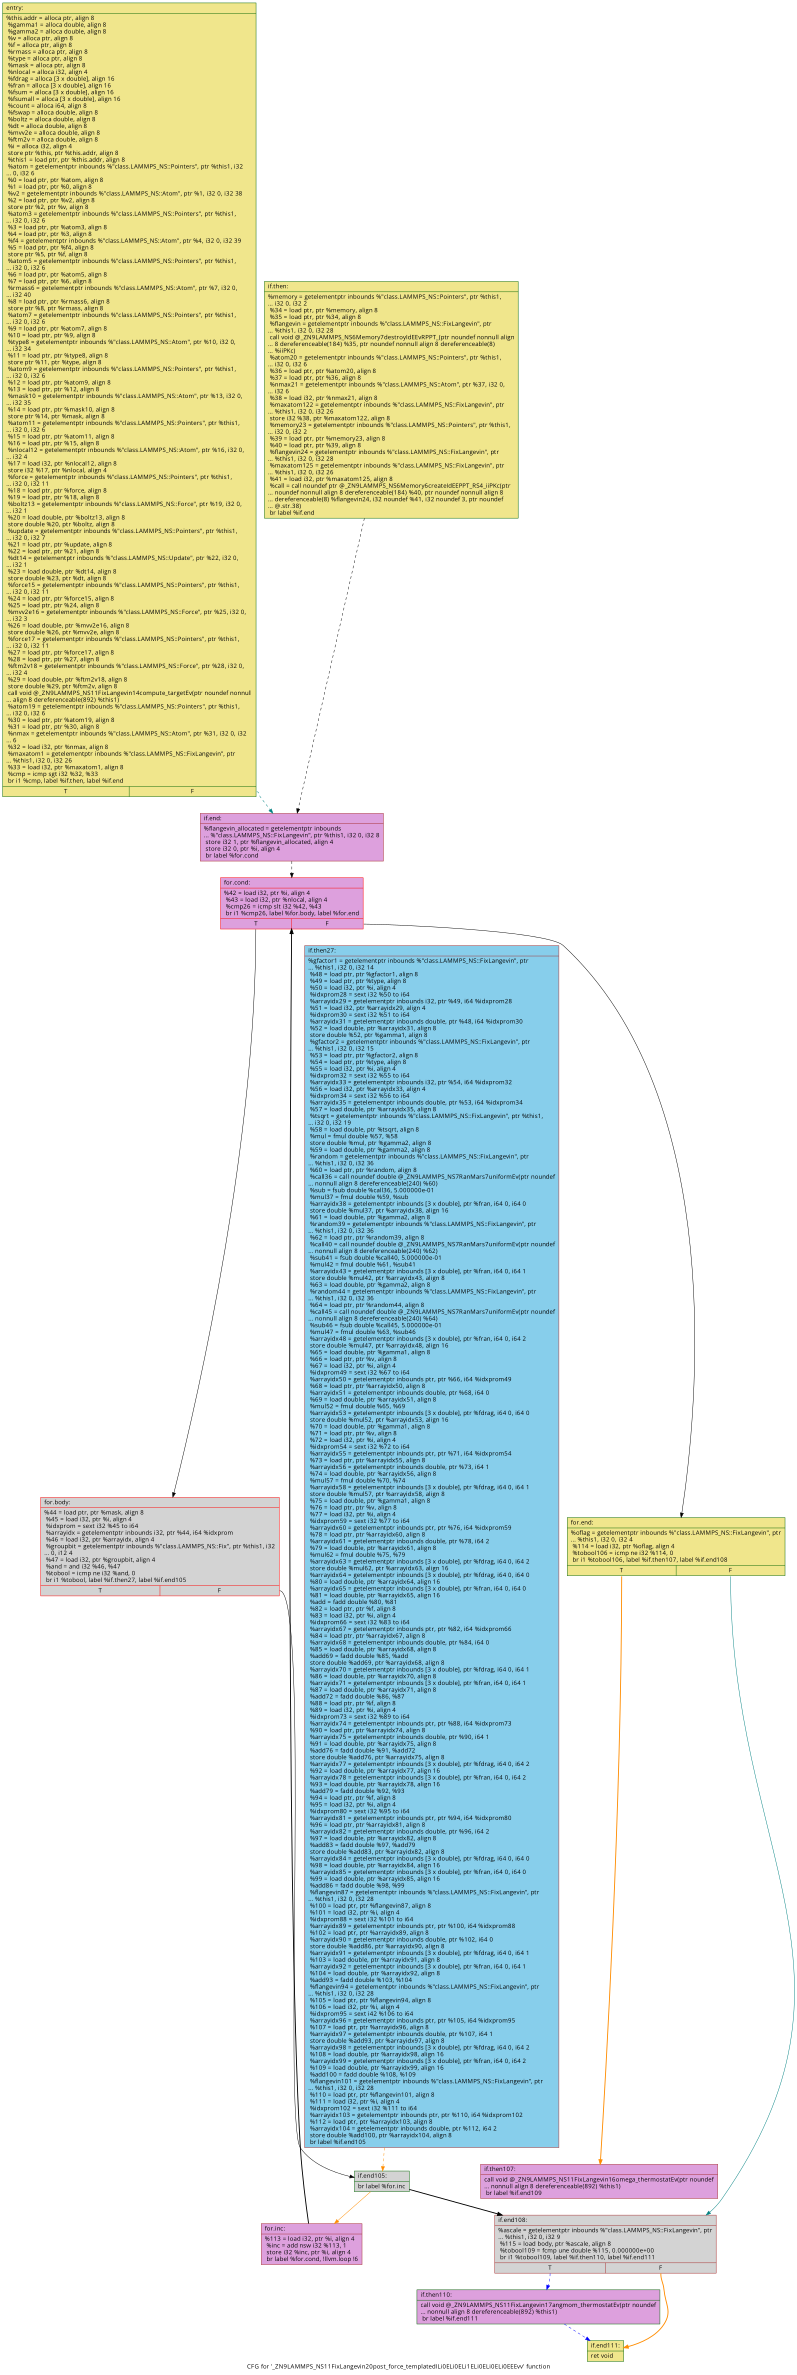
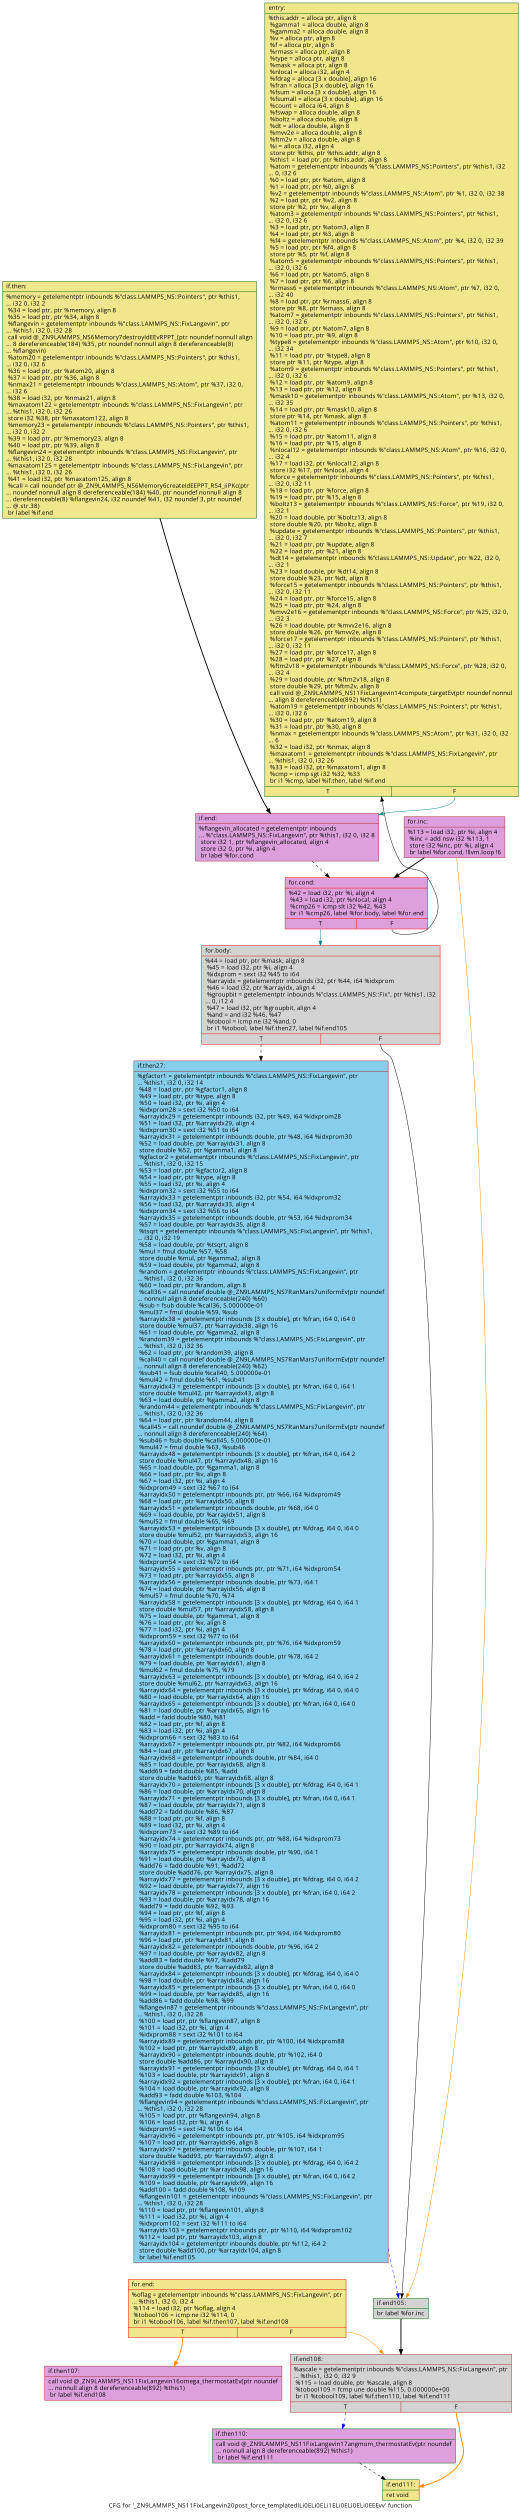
node "if.then:": text "... %iiPKc)" -> "... %flangevin)"
node "entry:": text "%19 = load ptr, ptr %18, align 8" -> "%19 = load ptr, ptr %15, align 8"
edge "if.then:" -> "if.end:": style dashed -> bold
edge "entry:" -> "if.end:": style dashed -> solid
edge "for.body:" -> "if.then27:": added
edge "for.cond:" -> "for.end:": now "for.cond:" -> "entry:"
edge "for.cond:" -> "for.body:": color black -> teal
node "for.end:": color darkgreen -> red
edge "for.end:" -> "if.end108:": color teal -> darkorange
edge "if.then27:" -> "if.end105:": color darkorange -> blue
node "if.then107:": text "br label %if.end109" -> "br label %if.end108"
edge "if.end105:" -> "for.inc:": reversed
node "if.end108:": text "%115 = load body, ptr %ascale, align 8" -> "%115 = load double, ptr %ascale, align 8"
edge "if.then110:" -> "if.end111:": color blue -> black
